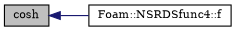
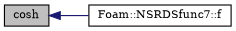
node "Foam::NSRDSfunc4::f": label "Foam::NSRDSfunc4::f" -> "Foam::NSRDSfunc7::f"
